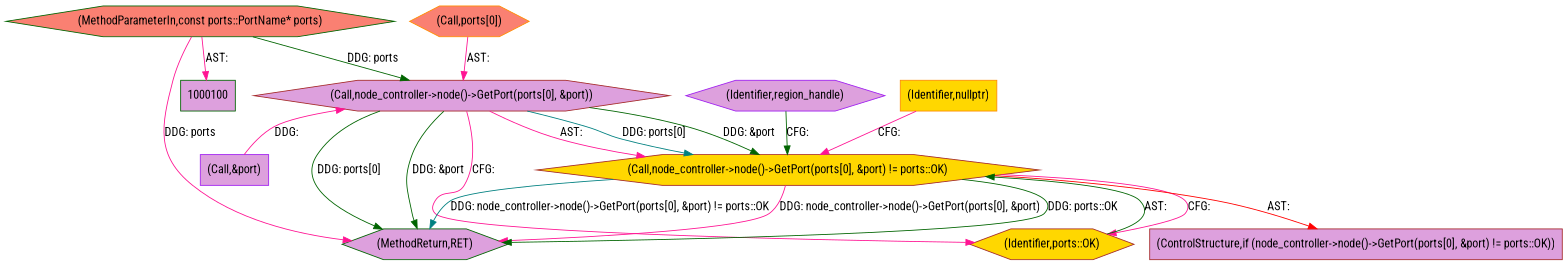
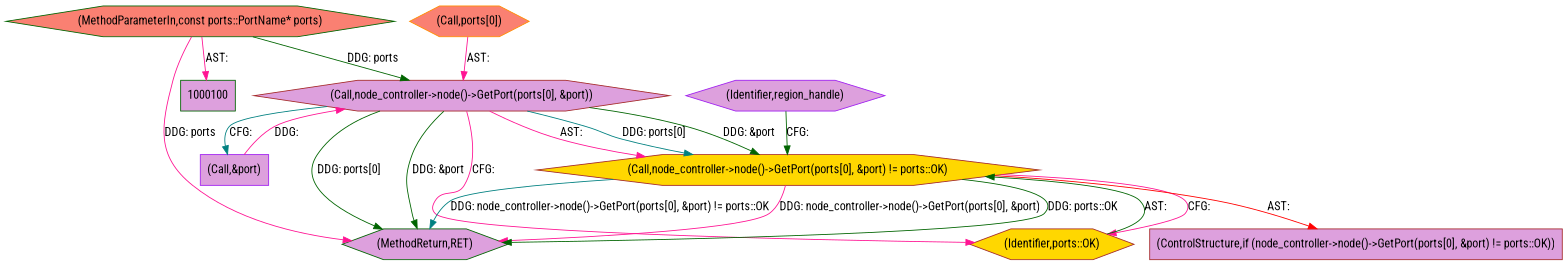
node "(Identifier,nullptr)": removed
edge "(Call,node_controller->node()->GetPort(ports[0], &port))" -> "(Call,&port)": added, label "CFG:"
